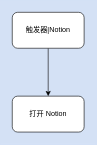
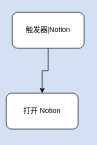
node "打开 Notion": moved (48, 114) -> (42, 111)
